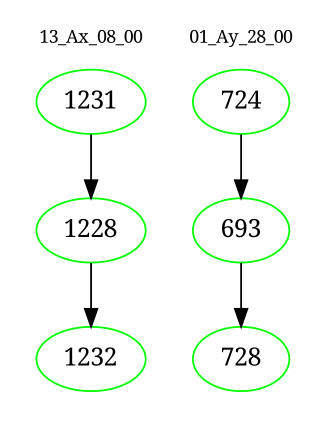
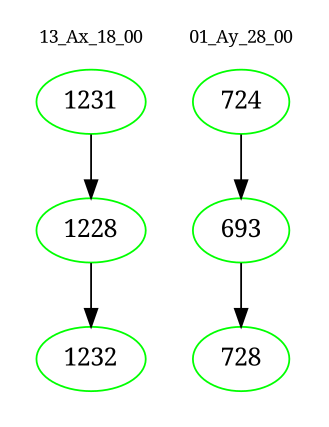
cluster "13_Ax_08_00": label "13_Ax_08_00" -> "13_Ax_18_00"
